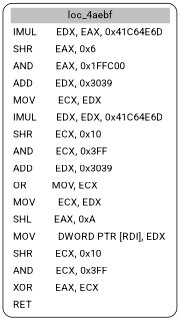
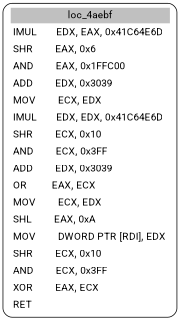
node "loc_4aebf": text "OR         MOV, ECX" -> "OR         EAX, ECX"
